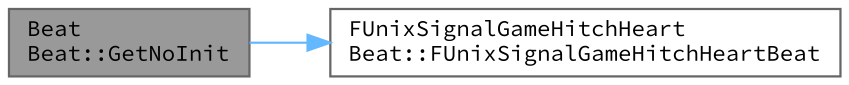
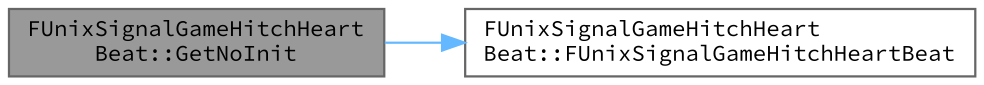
node "Beat Beat::GetNoInit": label "Beat Beat::GetNoInit" -> "FUnixSignalGameHitchHeart Beat::GetNoInit"
